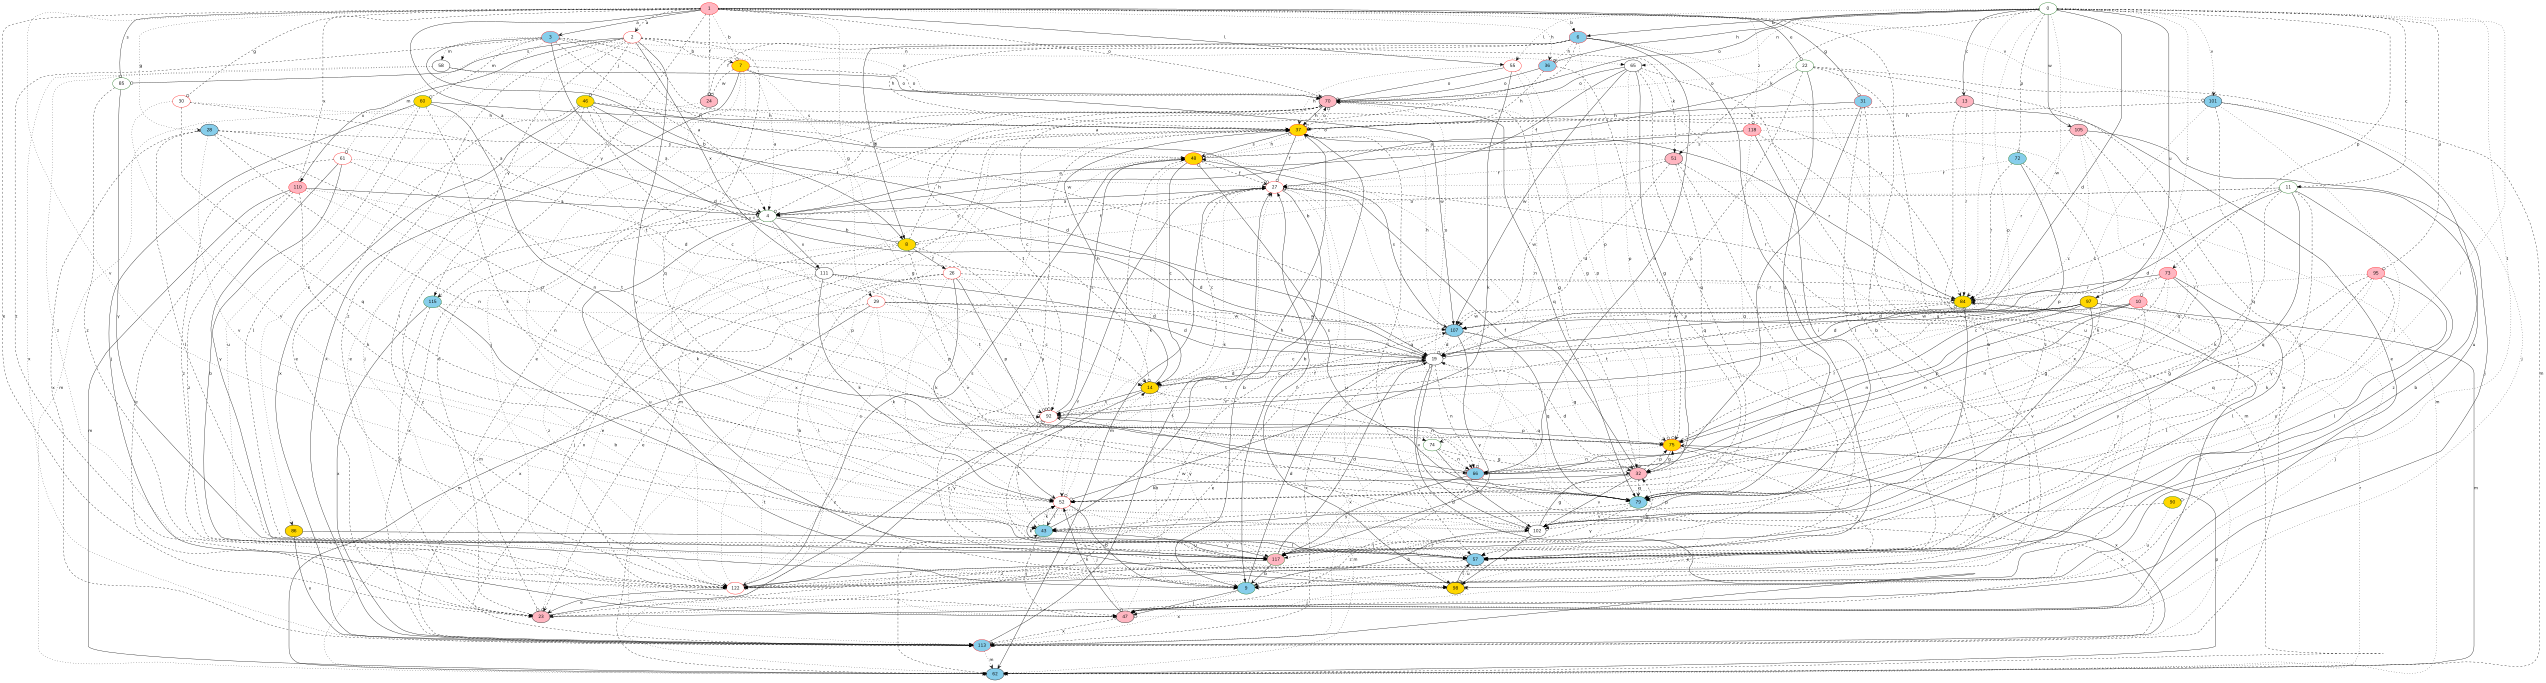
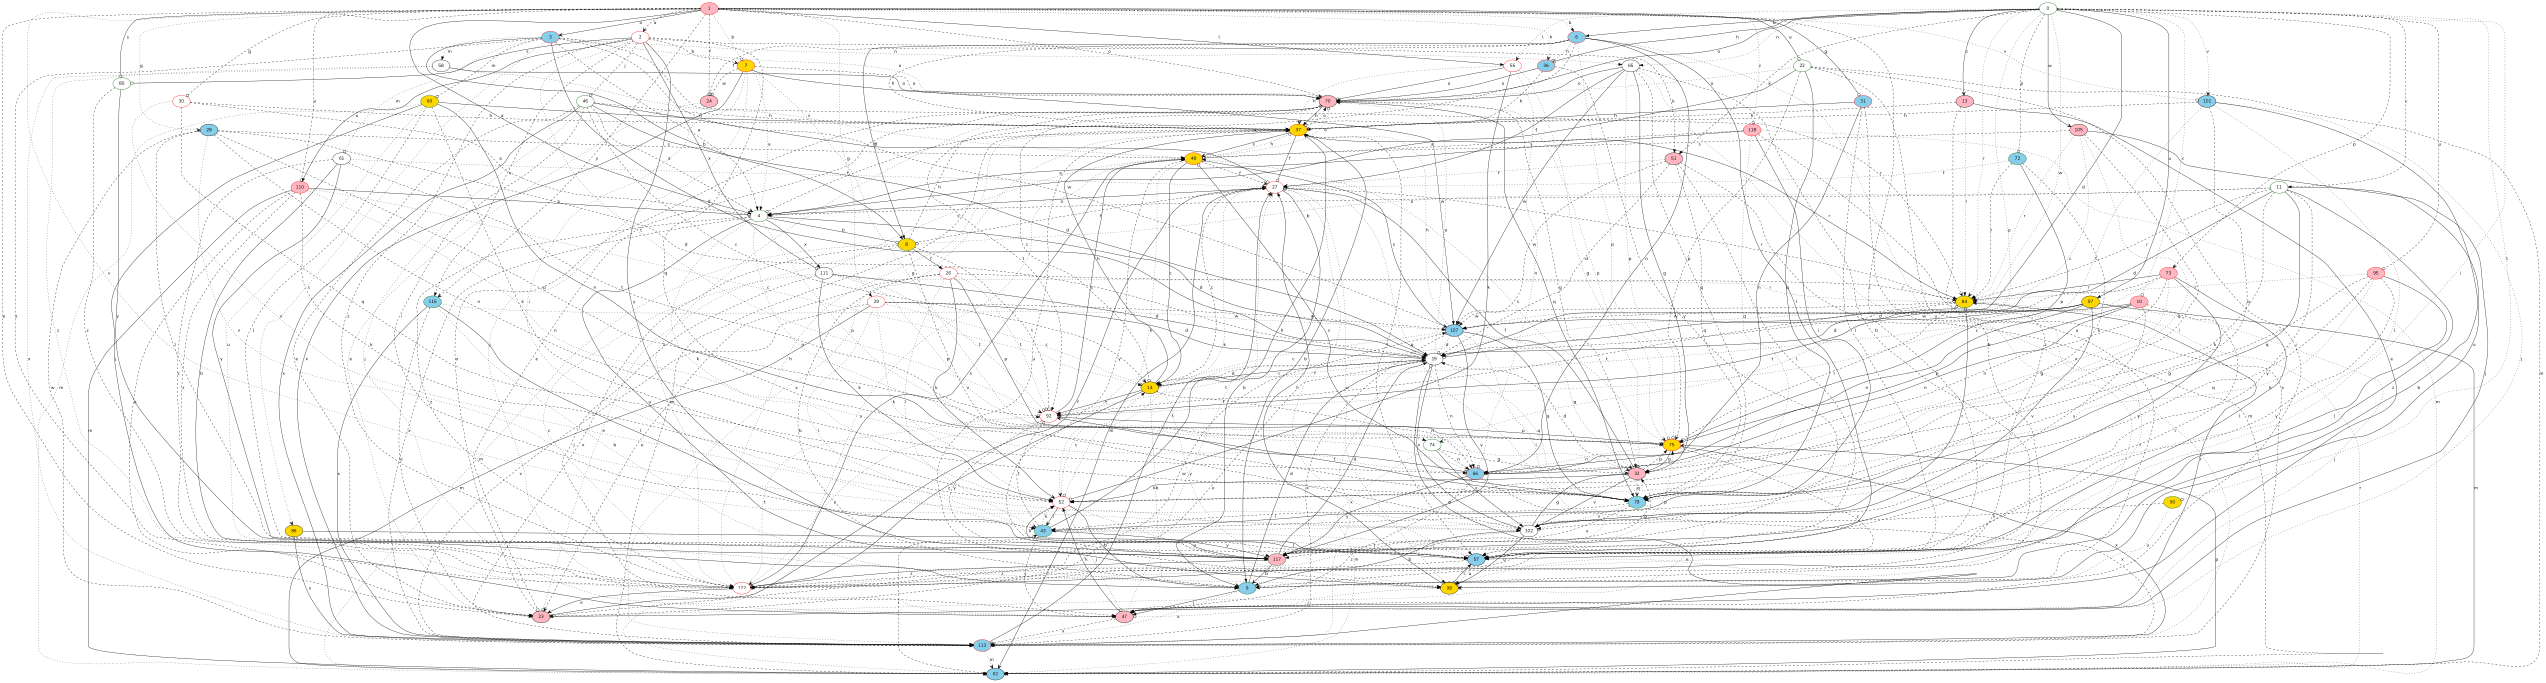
node "46": fillcolor gold -> white
edge "30" -> "37": style dotted -> dashed
node "61": color red -> black
edge "28" -> "113": label "x" -> "w"
